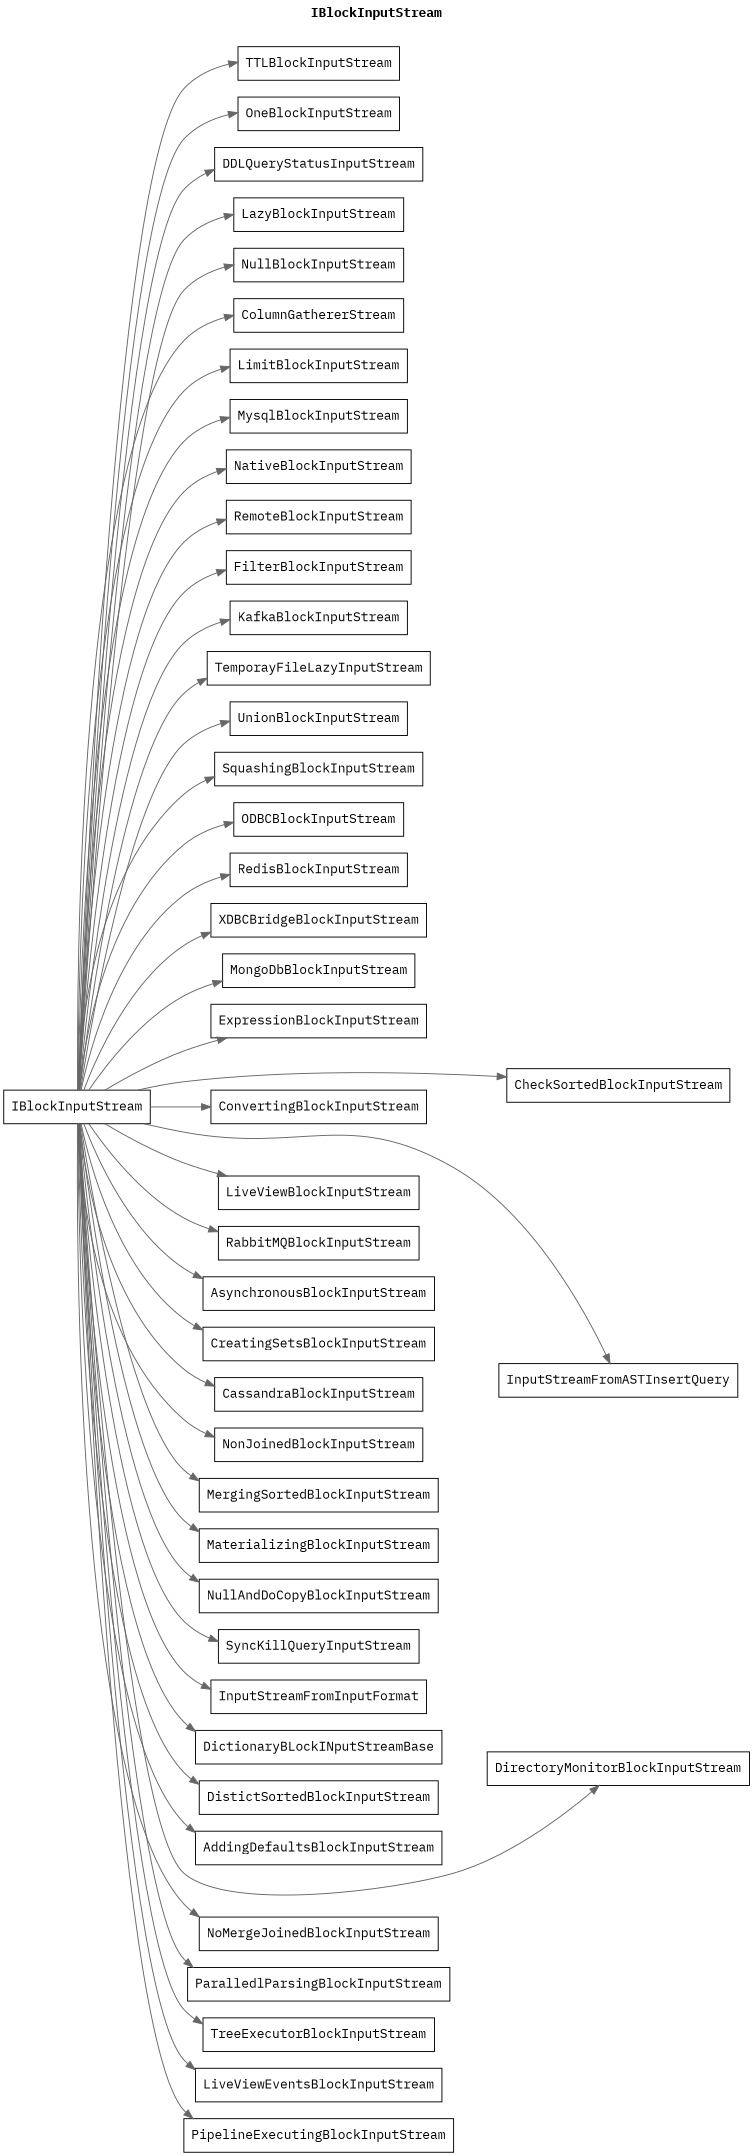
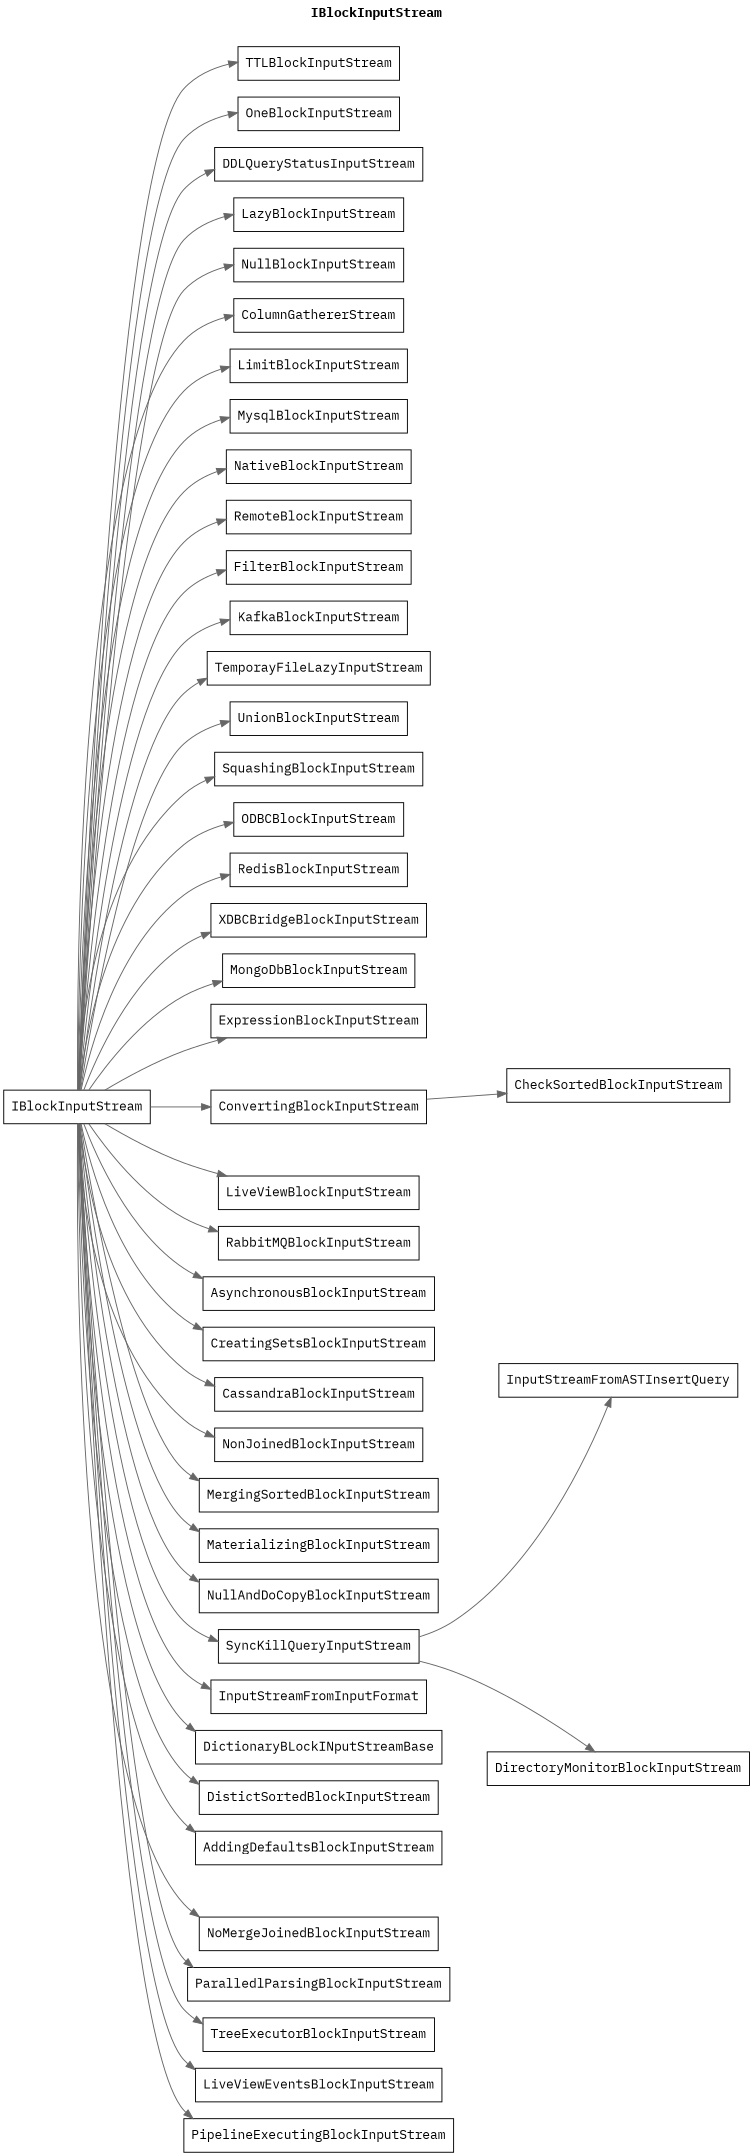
edge "IBlockInputStream" -> "CheckSortedBlockInputStream": now "ConvertingBlockInputStream" -> "CheckSortedBlockInputStream"
edge "IBlockInputStream" -> "InputStreamFromASTInsertQuery": now "SyncKillQueryInputStream" -> "InputStreamFromASTInsertQuery"
edge "IBlockInputStream" -> "DirectoryMonitorBlockInputStream": now "SyncKillQueryInputStream" -> "DirectoryMonitorBlockInputStream"
